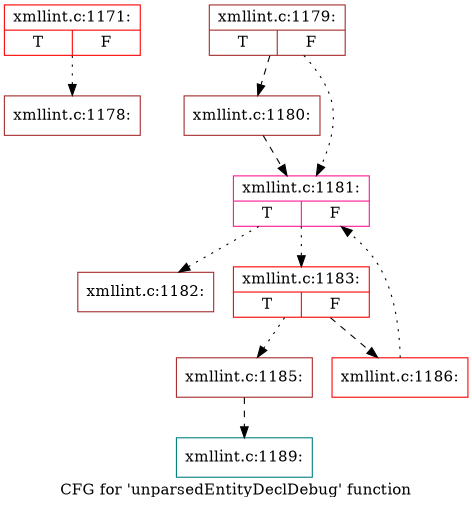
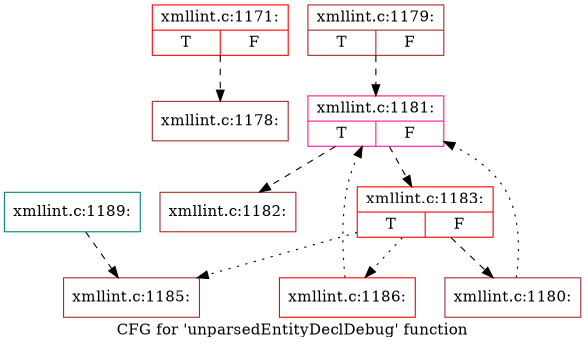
edge "xmllint.c:1171:" -> "xmllint.c:1178:": style dotted -> dashed
edge "xmllint.c:1179:" -> "xmllint.c:1180:": now "xmllint.c:1183:" -> "xmllint.c:1180:"
edge "xmllint.c:1179:" -> "xmllint.c:1181:": style dotted -> dashed
edge "xmllint.c:1180:" -> "xmllint.c:1181:": style dashed -> dotted
edge "xmllint.c:1181:" -> "xmllint.c:1183:": style dotted -> dashed
edge "xmllint.c:1181:" -> "xmllint.c:1182:": style dotted -> dashed
edge "xmllint.c:1183:" -> "xmllint.c:1186:": style dashed -> dotted
edge "xmllint.c:1185:" -> "xmllint.c:1189:": reversed
